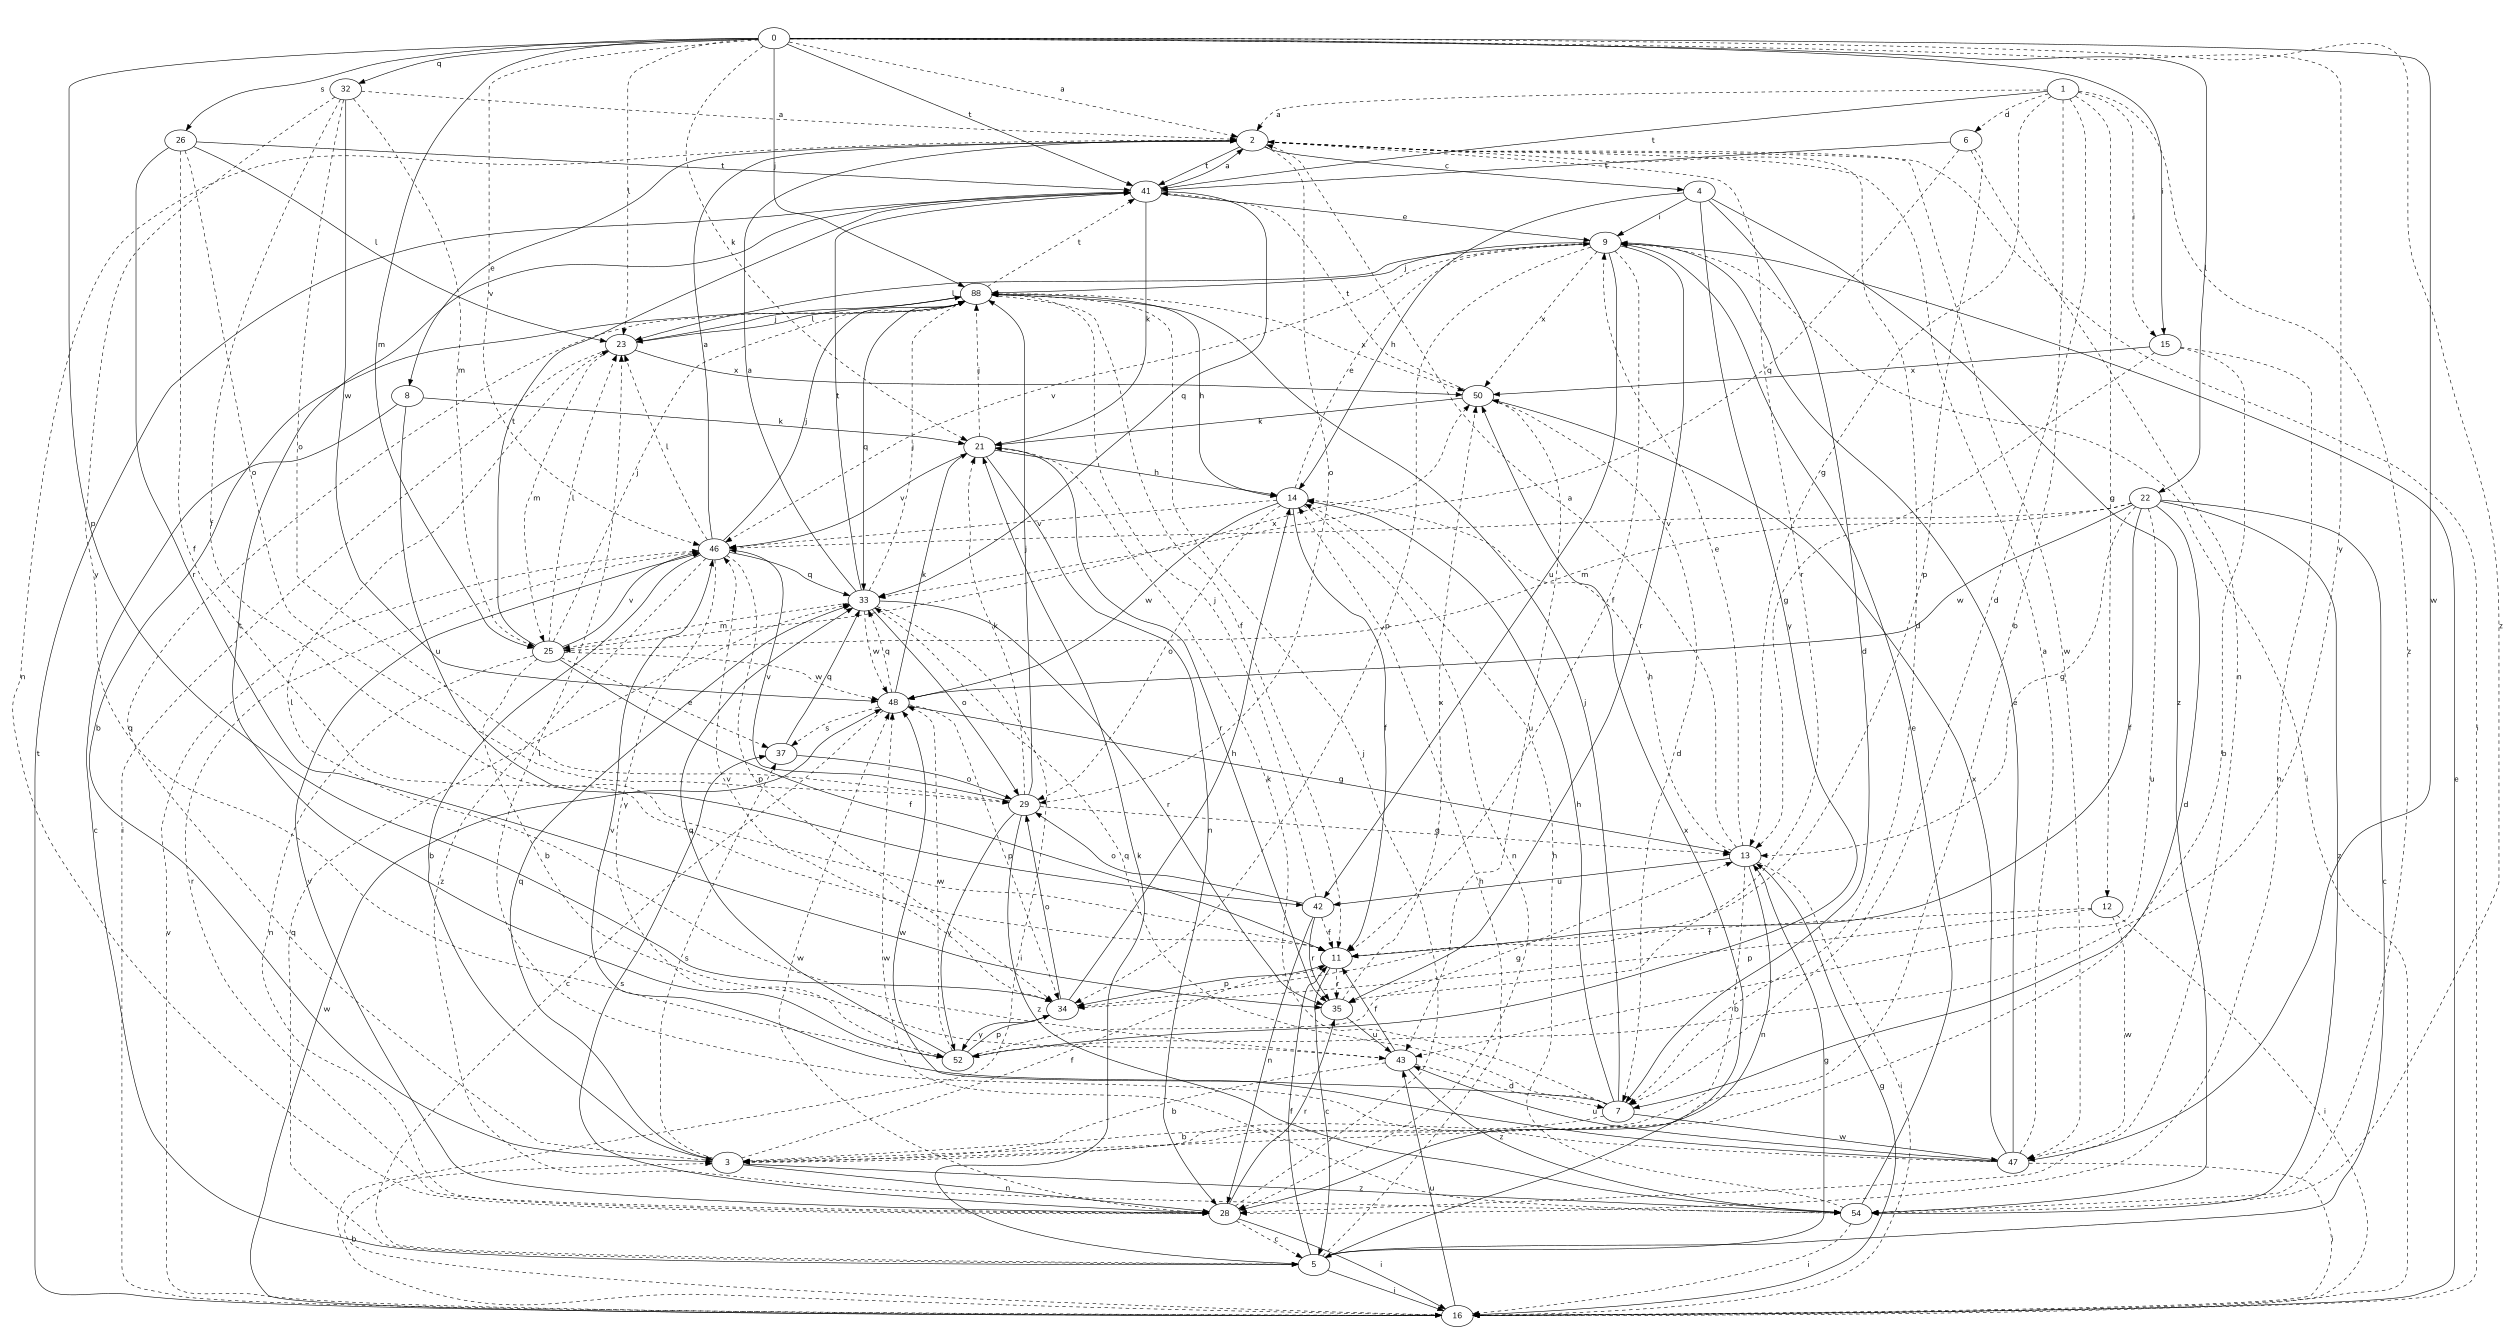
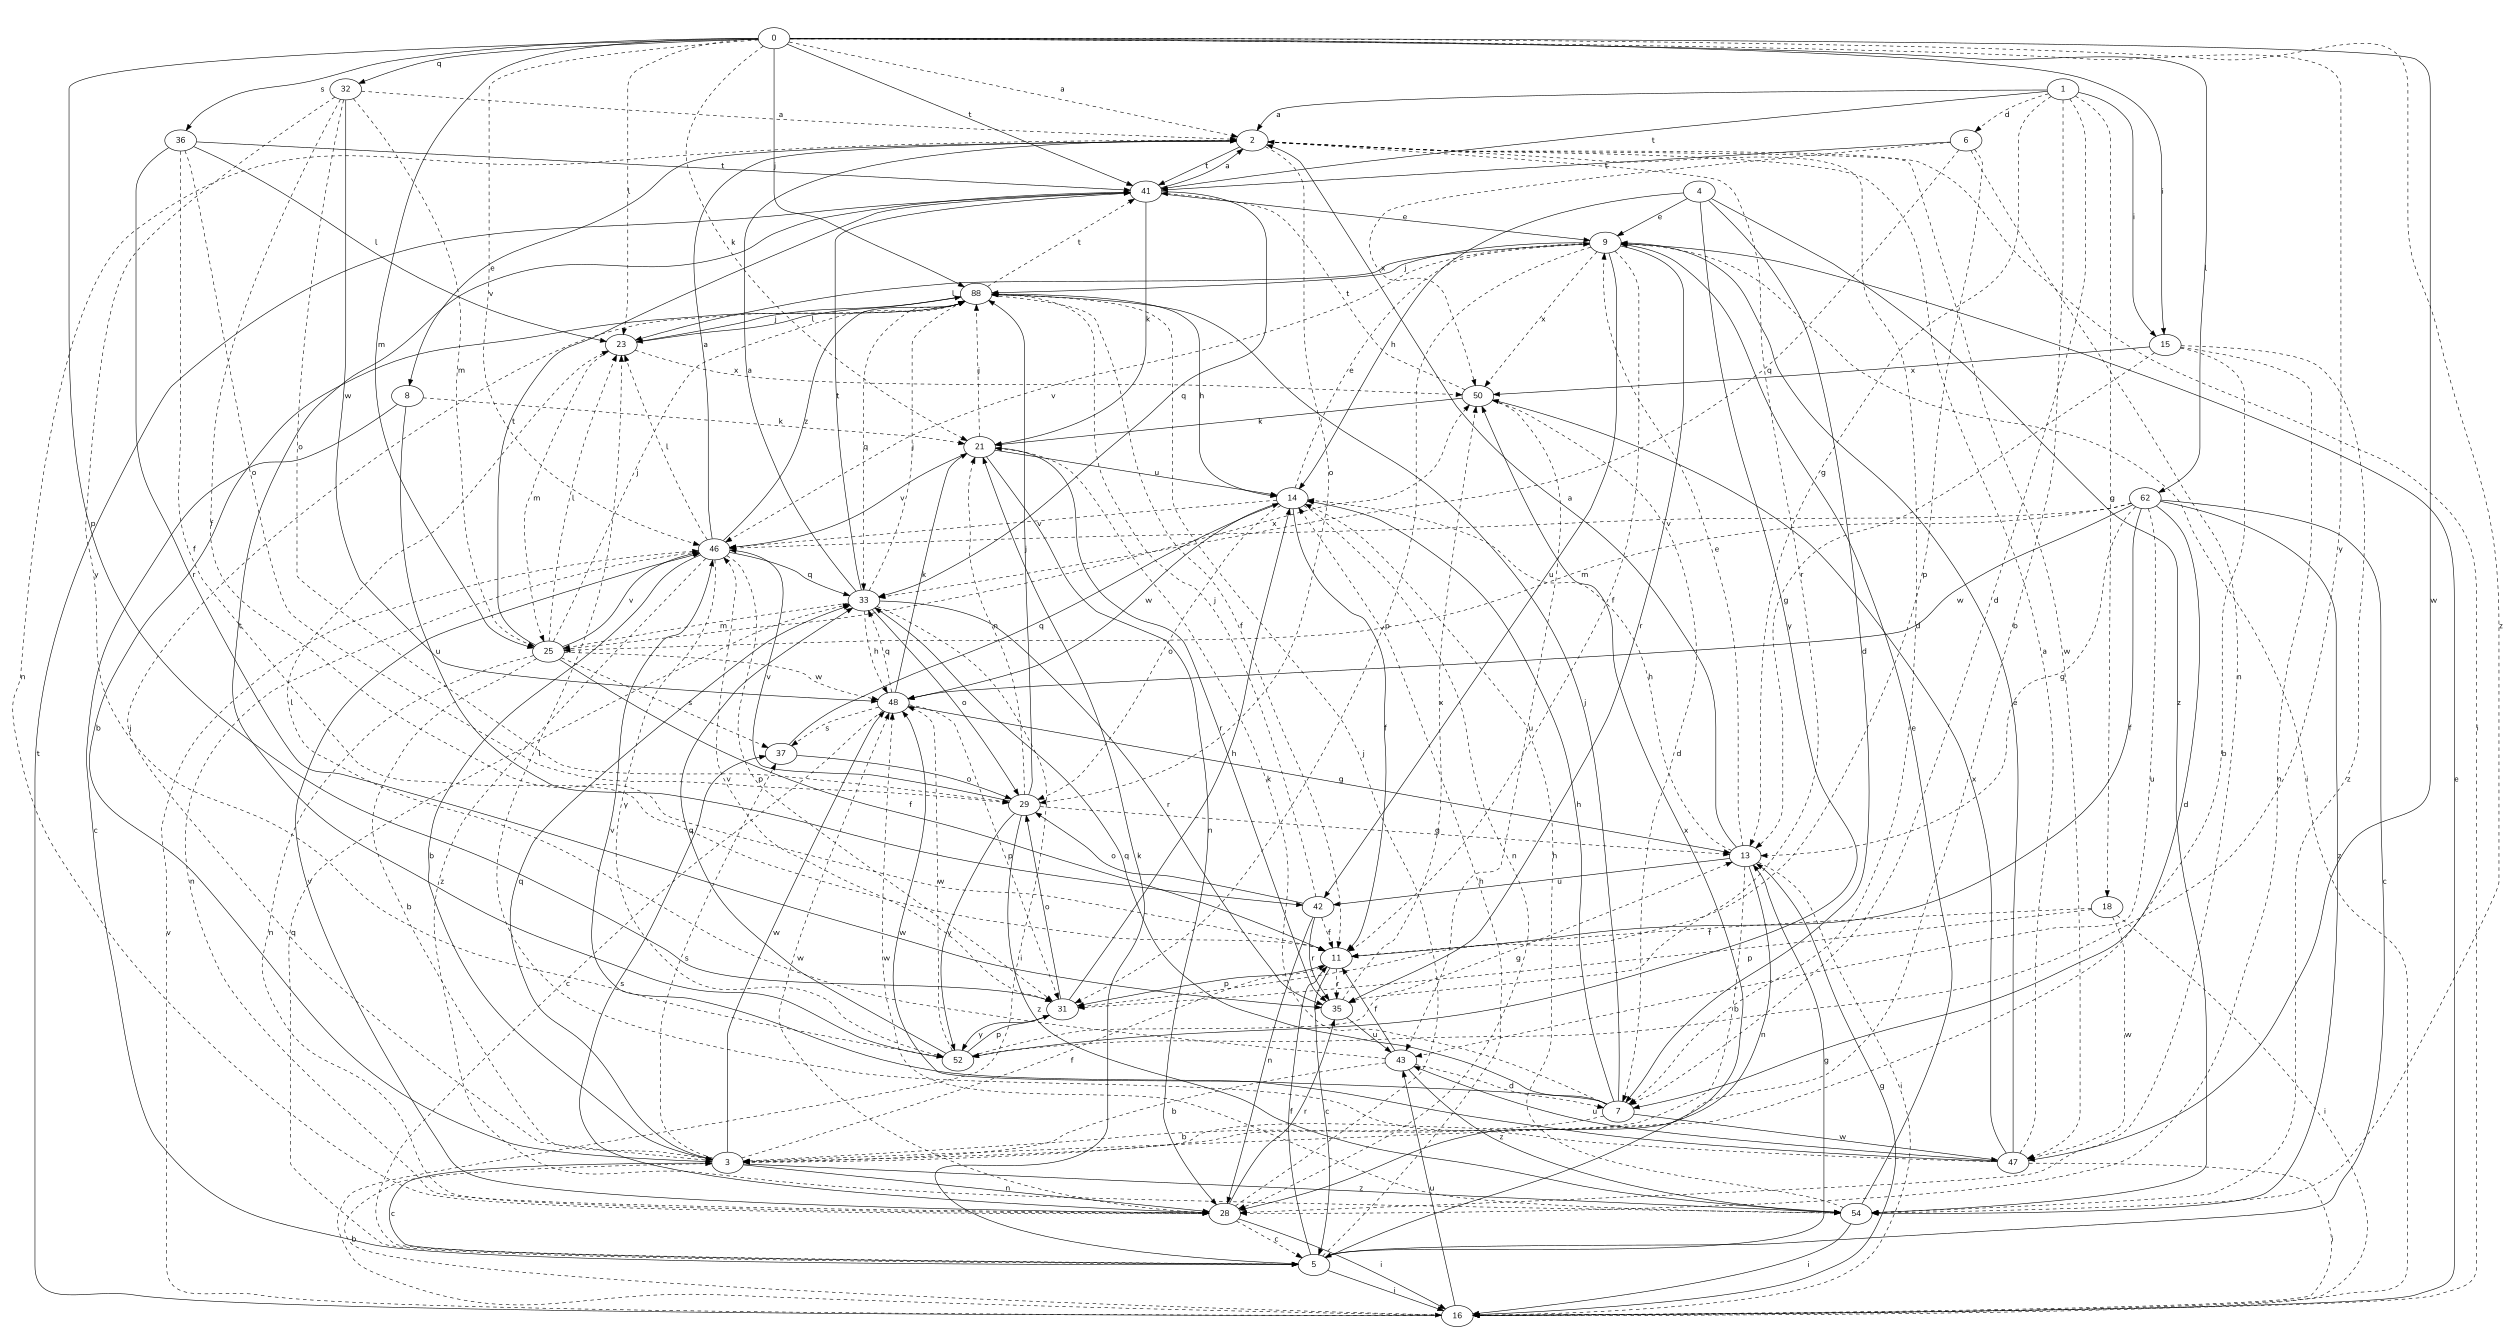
edge "1" -> "2": style dashed -> solid
node "26": label "26" -> "36"
edge "2" -> "4": removed, label "c"
edge "1" -> "15": style dashed -> solid
edge "4" -> "9": label "i" -> "e"
edge "88" -> "50": now "6" -> "50"
edge "23" -> "50": style solid -> dashed
edge "88" -> "33": style solid -> dashed
edge "8" -> "21": style solid -> dashed
edge "46" -> "88": label "j" -> "z"
edge "21" -> "14": label "h" -> "u"
node "22": label "22" -> "62"
edge "13" -> "2": style dashed -> solid
edge "29" -> "21": label "k" -> "n"
edge "33" -> "48": label "w" -> "h"
edge "37" -> "33": now "37" -> "14"
edge "25" -> "37": label "e" -> "s"
edge "3" -> "88": label "q" -> "j"
edge "1" -> "54": now "15" -> "54"
edge "46" -> "28": label "r" -> "n"
node "12": label "12" -> "18"
edge "7" -> "33": style dashed -> solid
edge "25" -> "43": now "25" -> "3"
node "34": label "34" -> "31"
edge "3" -> "5": added, label "c"
edge "16" -> "48": now "3" -> "48"
edge "54" -> "16": style dashed -> solid
edge "23" -> "16": removed, label "i"
